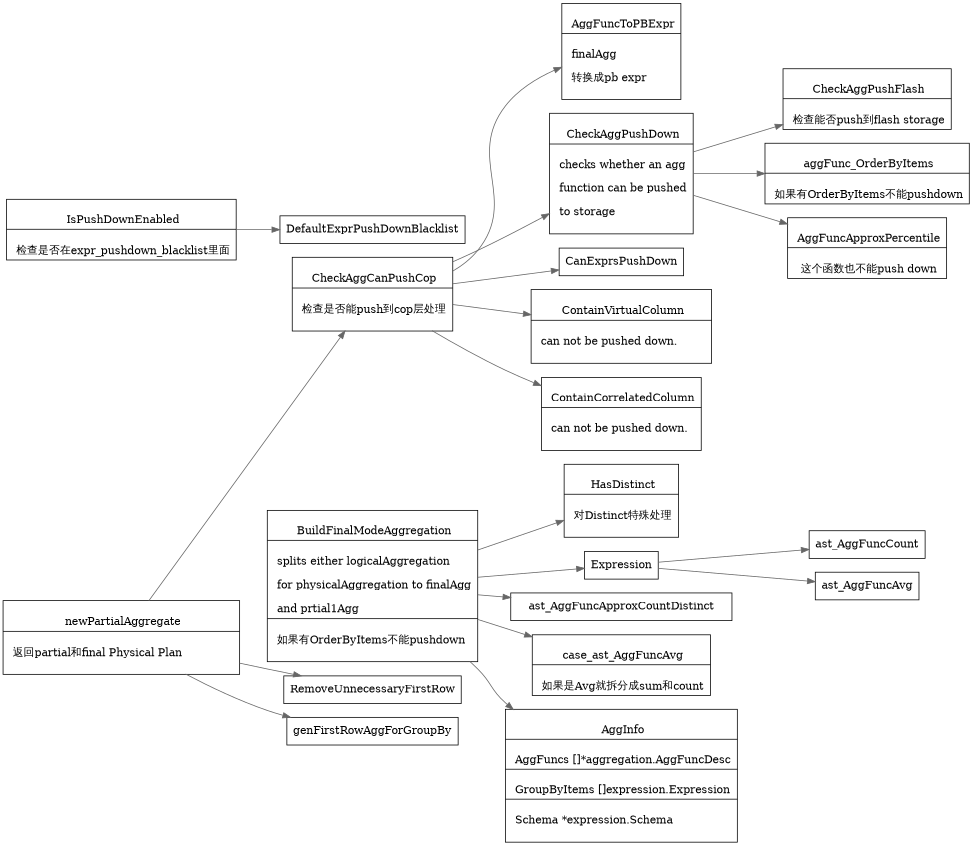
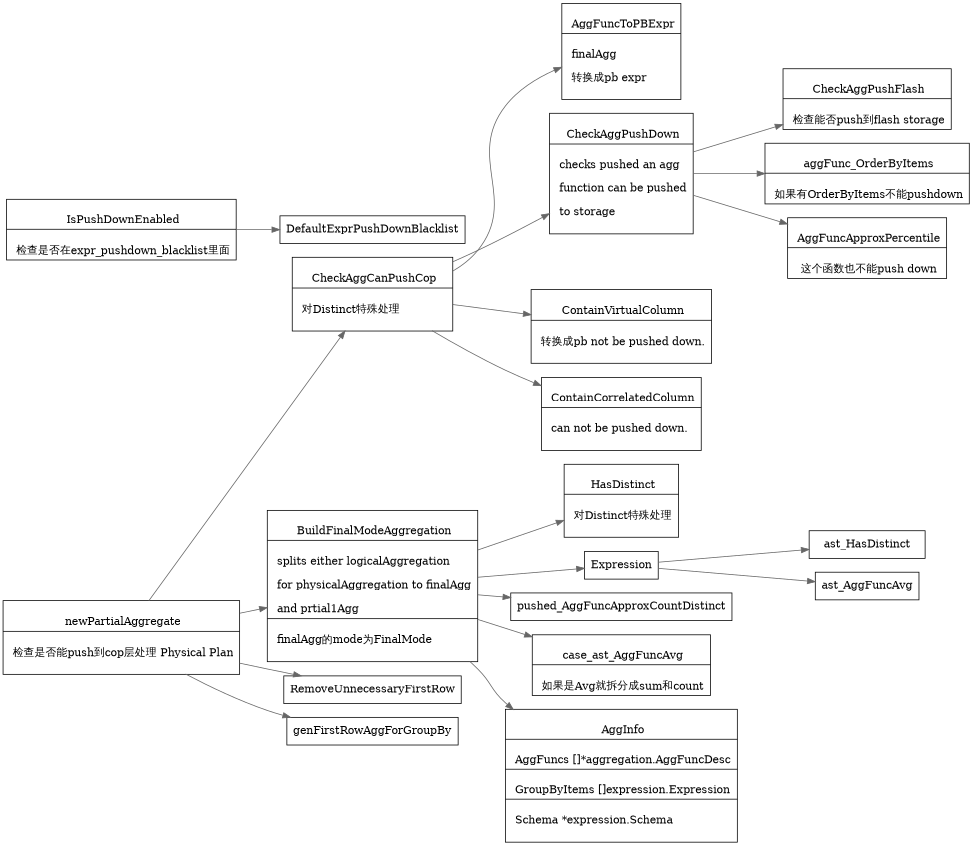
node "CheckAggPushDown": text "checks whether an agg" -> "checks pushed an agg"
node "CanExprsPushDown": removed
node "CheckAggCanPushCop": text "检查是否能push到cop层处理" -> "对Distinct特殊处理"
node "ContainVirtualColumn": text "can not be pushed down." -> "转换成pb not be pushed down."
node "ast_AggFuncCount": label "ast_AggFuncCount" -> "ast_HasDistinct"
node "ast_AggFuncApproxCountDistinct": label "ast_AggFuncApproxCountDistinct" -> "pushed_AggFuncApproxCountDistinct"
edge "newPartialAggregate" -> "BuildFinalModeAggregation": added
node "BuildFinalModeAggregation": text "如果有OrderByItems不能pushdown" -> "finalAgg的mode为FinalMode"
node "newPartialAggregate": text "返回partial和final Physical Plan" -> "检查是否能push到cop层处理 Physical Plan"
